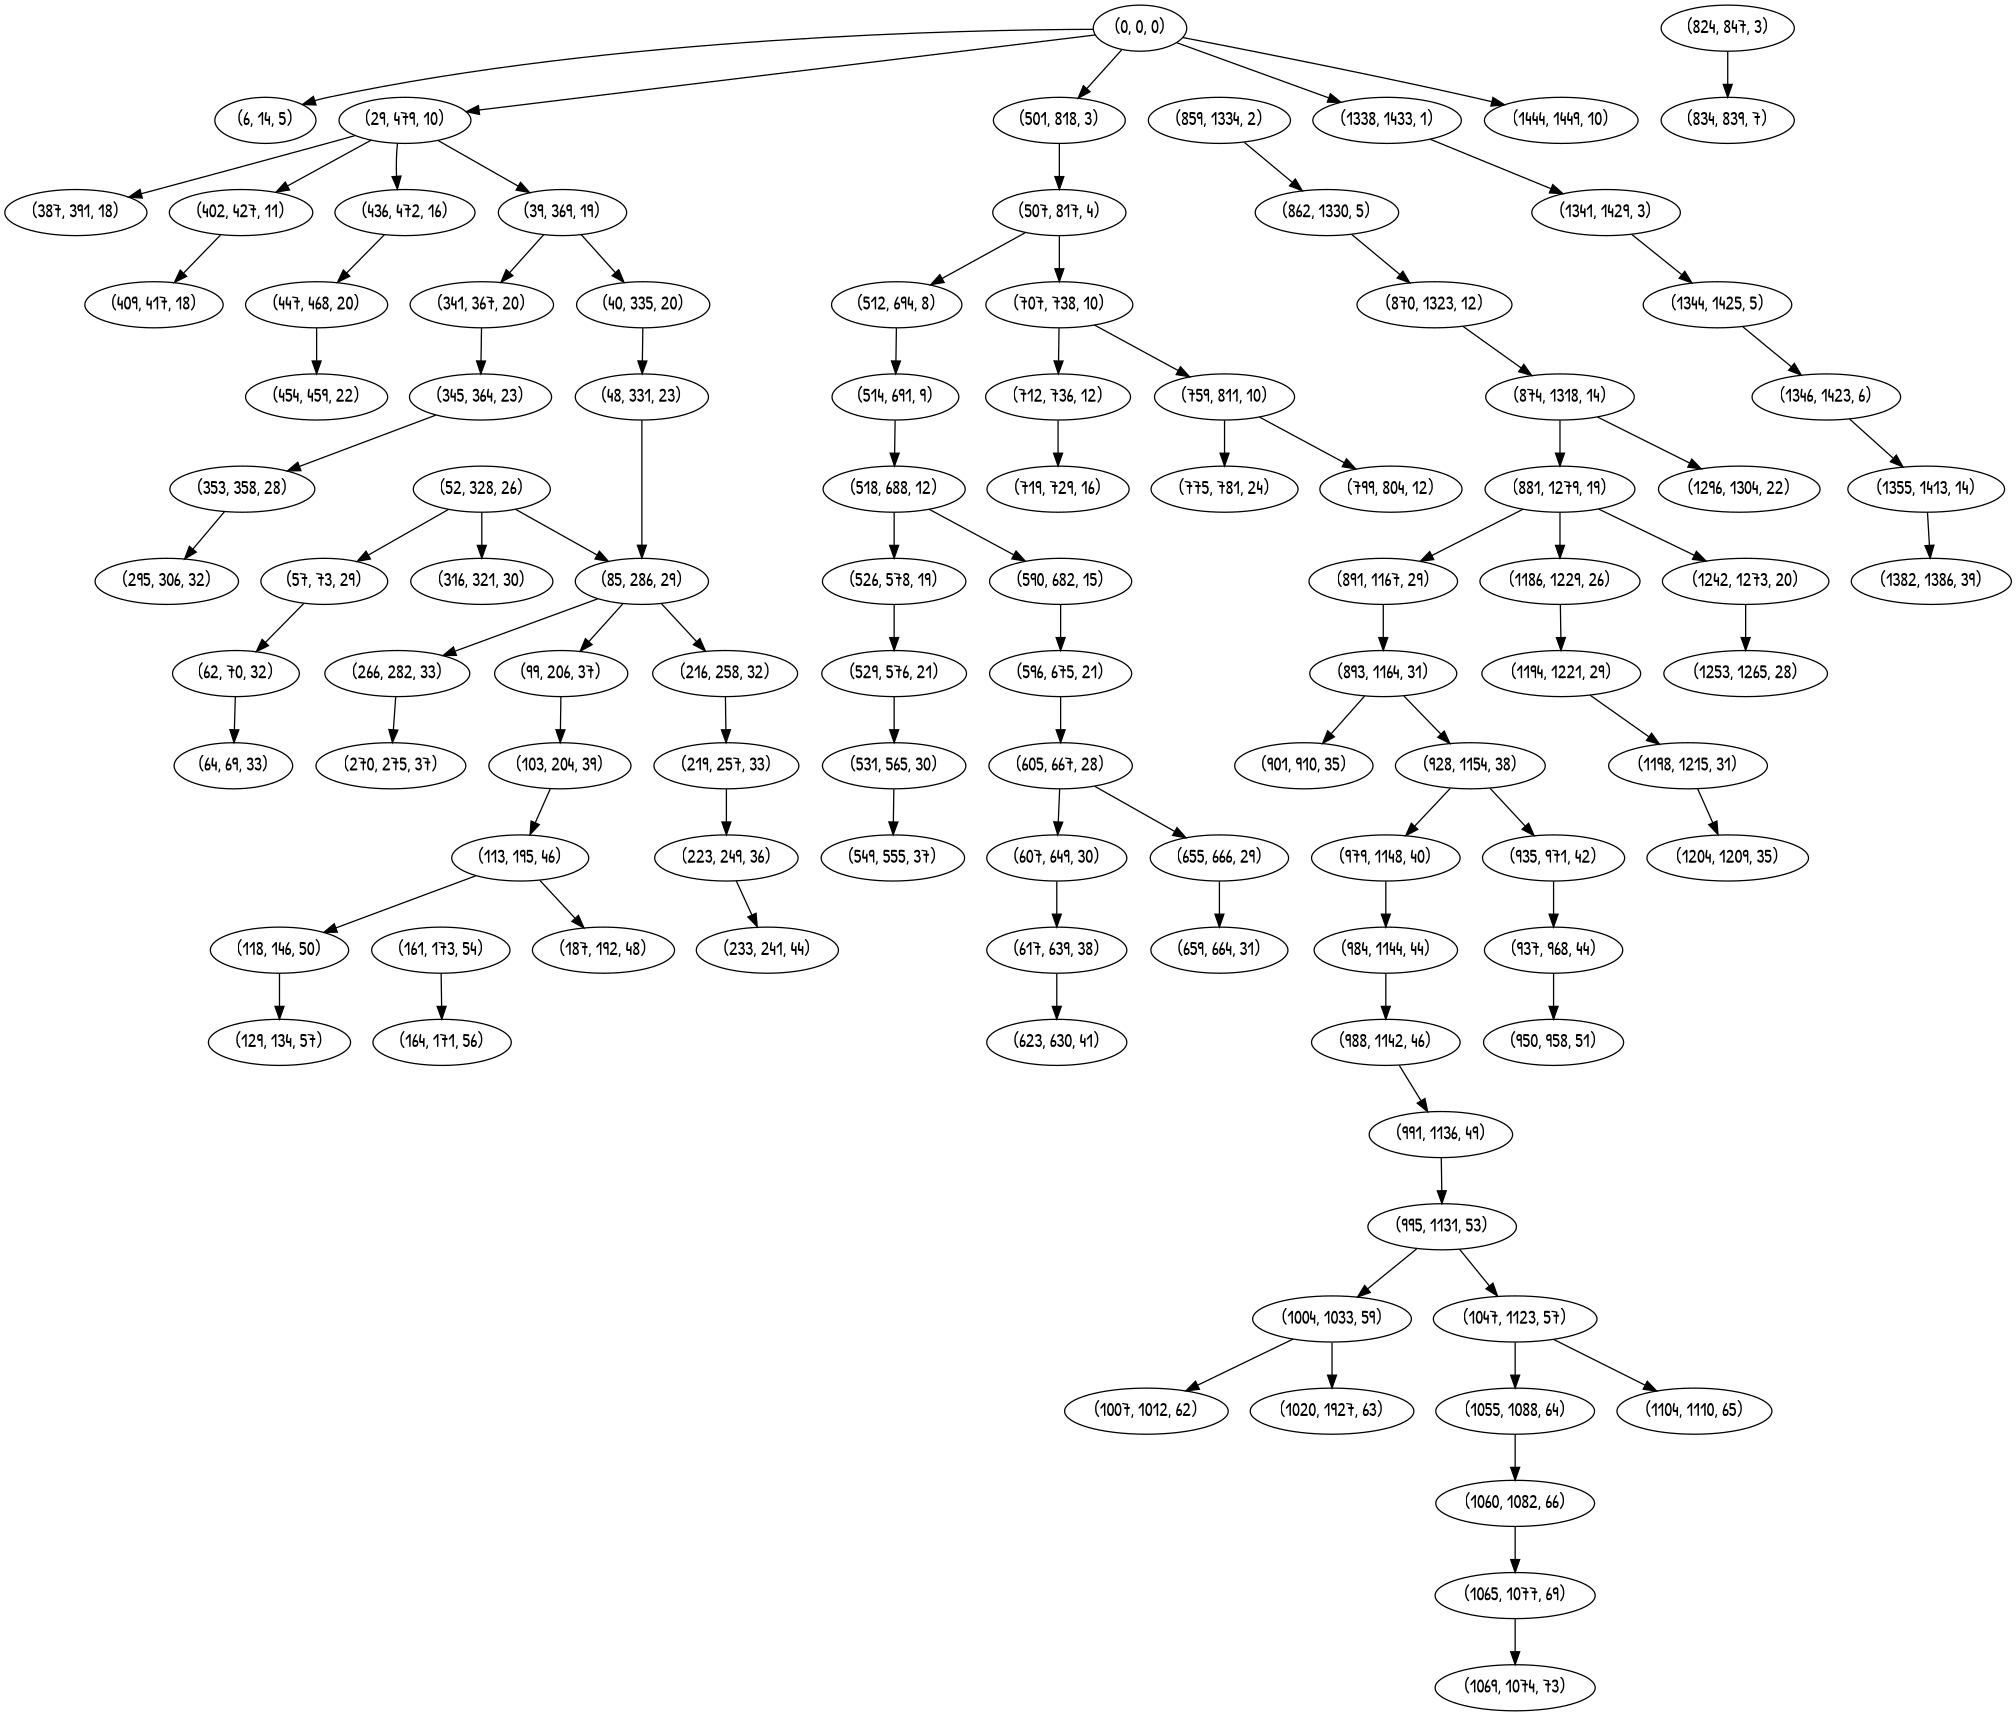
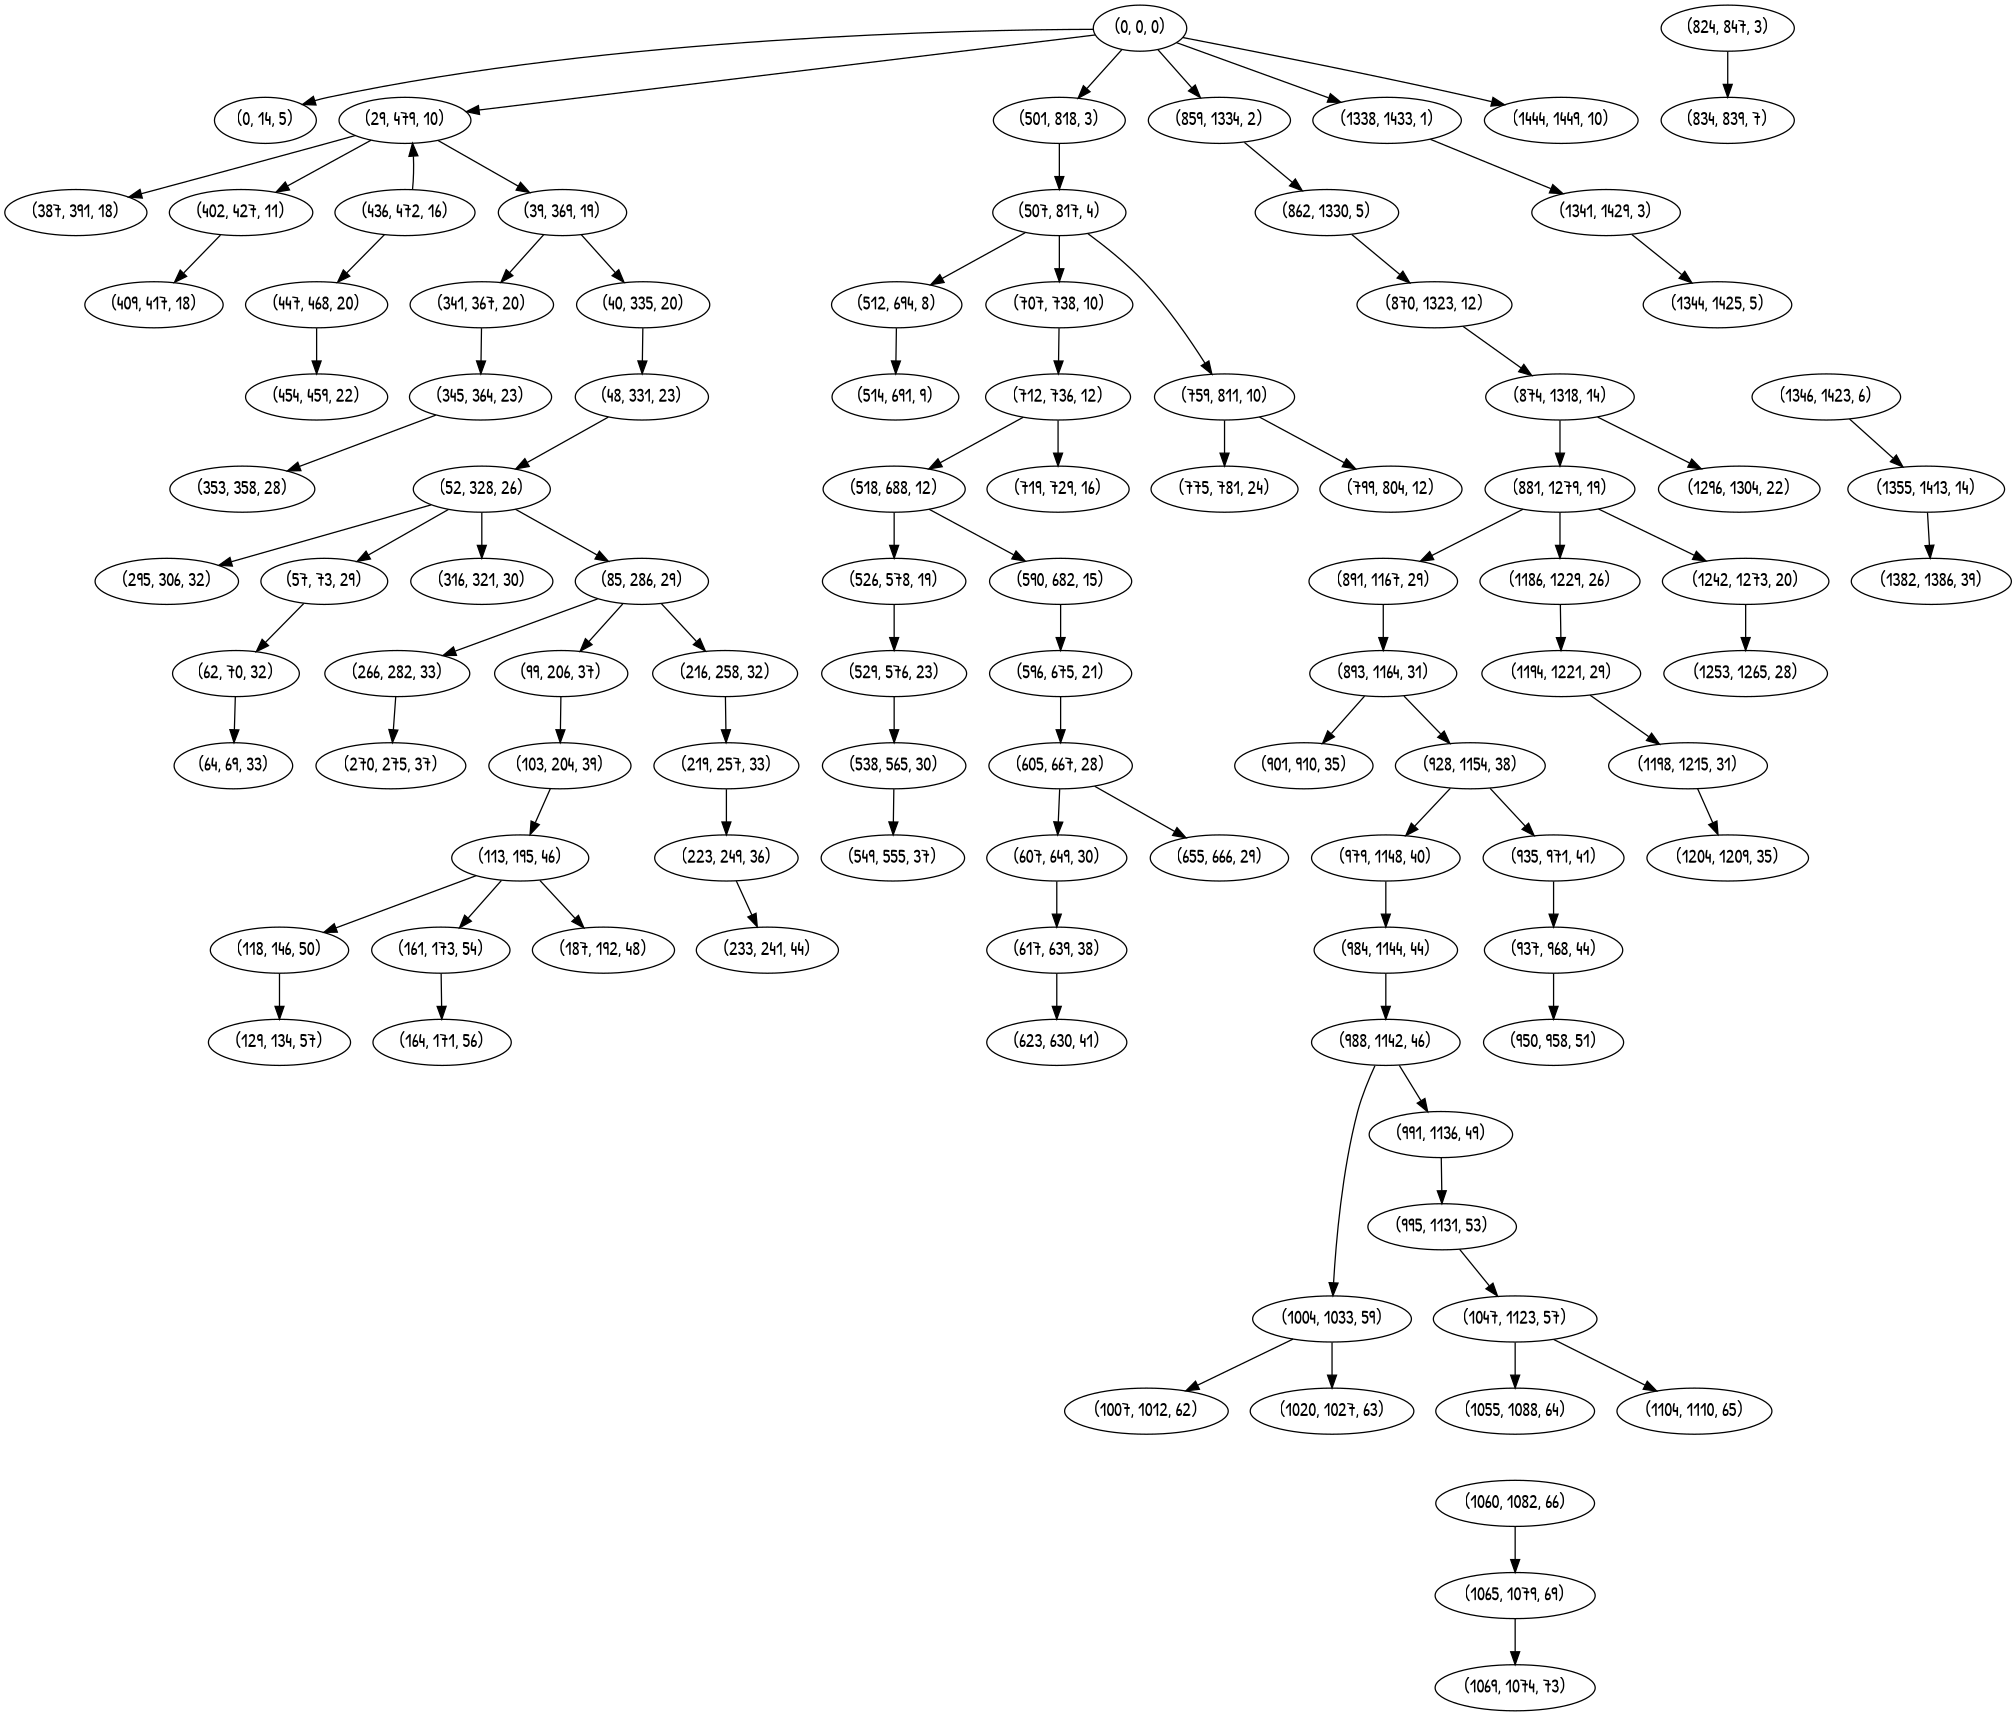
edge "(0, 0, 0)" -> "(859, 1334, 2)": added
node "(6, 14, 5)": label "(6, 14, 5)" -> "(0, 14, 5)"
edge "(29, 479, 10)" -> "(436, 472, 16)": reversed
edge "(1344, 1425, 5)" -> "(1346, 1423, 6)": removed
edge "(707, 738, 10)" -> "(759, 811, 10)": now "(507, 817, 4)" -> "(759, 811, 10)"
edge "(514, 691, 9)" -> "(518, 688, 12)": now "(712, 736, 12)" -> "(518, 688, 12)"
edge "(48, 331, 23)" -> "(85, 286, 29)": now "(48, 331, 23)" -> "(52, 328, 26)"
edge "(353, 358, 28)" -> "(295, 306, 32)": now "(52, 328, 26)" -> "(295, 306, 32)"
node "(529, 576, 21)": label "(529, 576, 21)" -> "(529, 576, 23)"
node "(531, 565, 30)": label "(531, 565, 30)" -> "(538, 565, 30)"
node "(935, 971, 42)": label "(935, 971, 42)" -> "(935, 971, 41)"
edge "(113, 195, 46)" -> "(161, 173, 54)": added
node "(659, 664, 31)": removed
edge "(995, 1131, 53)" -> "(1004, 1033, 59)": now "(988, 1142, 46)" -> "(1004, 1033, 59)"
node "(1020, 1927, 63)": label "(1020, 1927, 63)" -> "(1020, 1027, 63)"
edge "(1055, 1088, 64)" -> "(1060, 1082, 66)": removed
node "(1065, 1077, 69)": label "(1065, 1077, 69)" -> "(1065, 1079, 69)"
